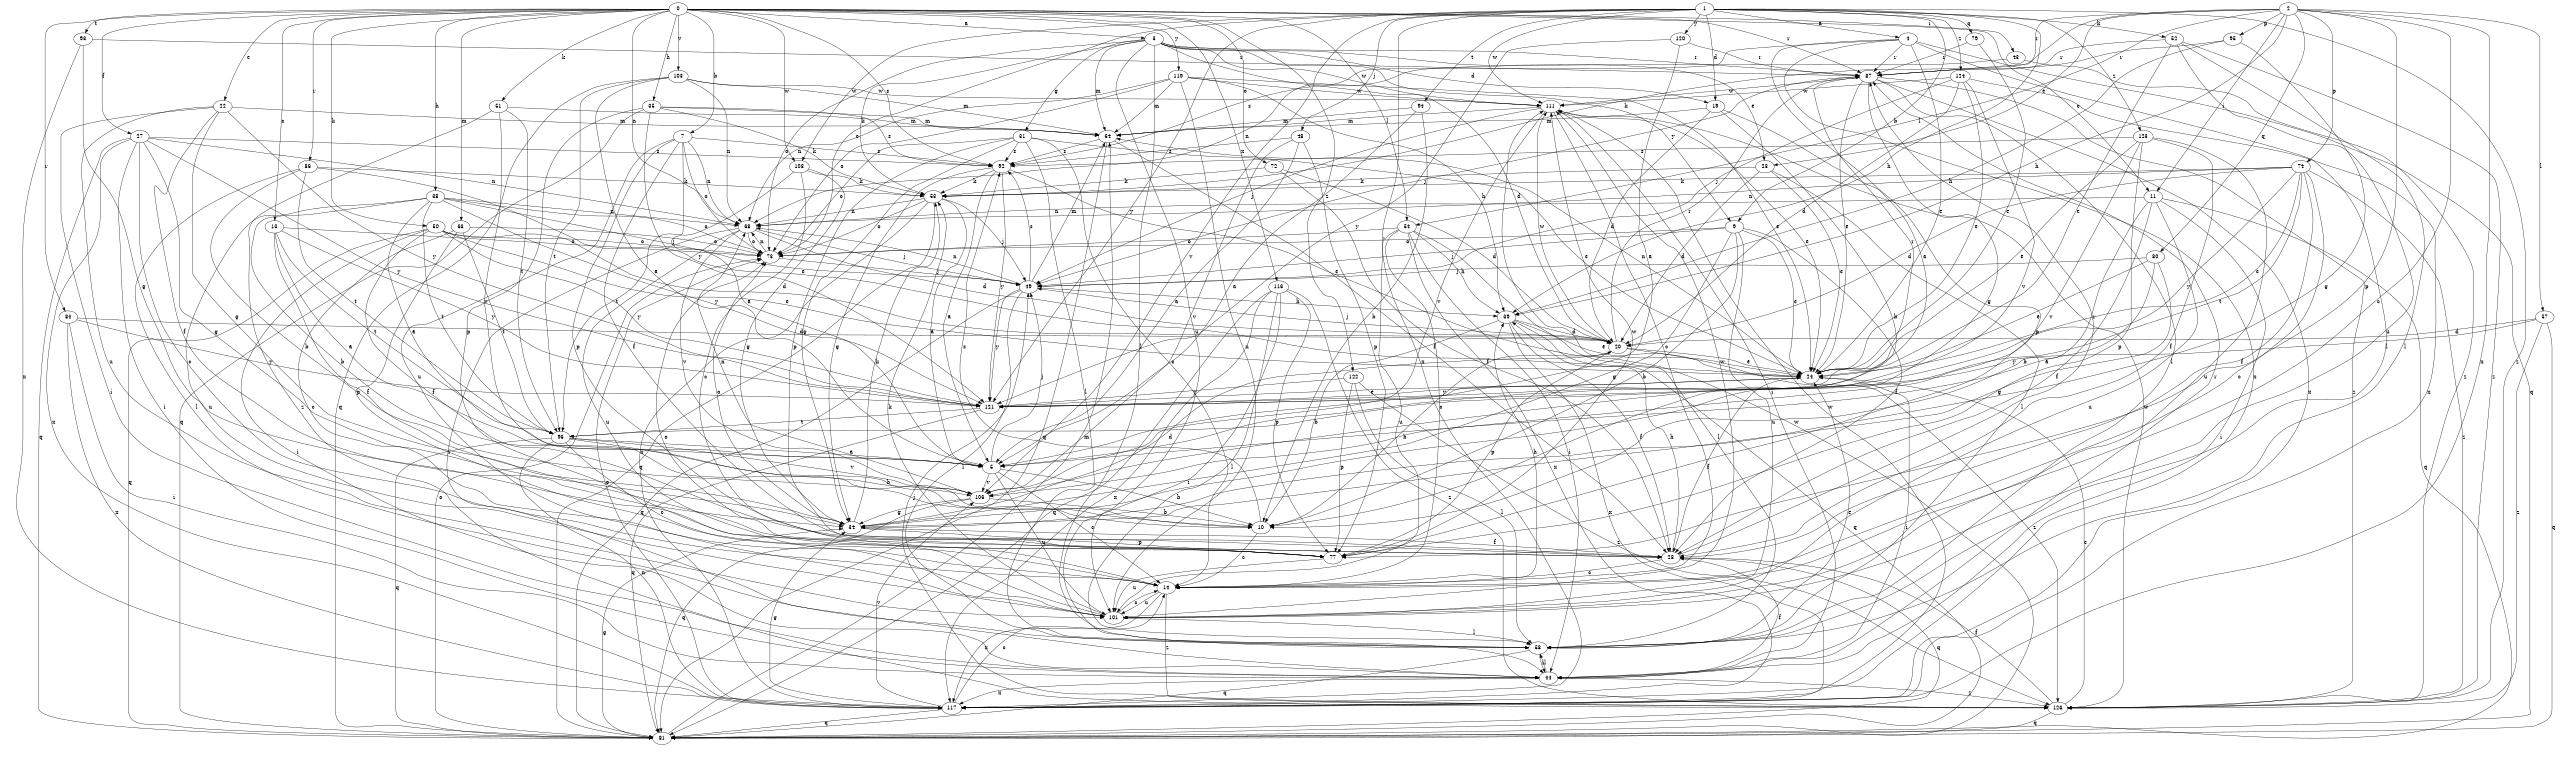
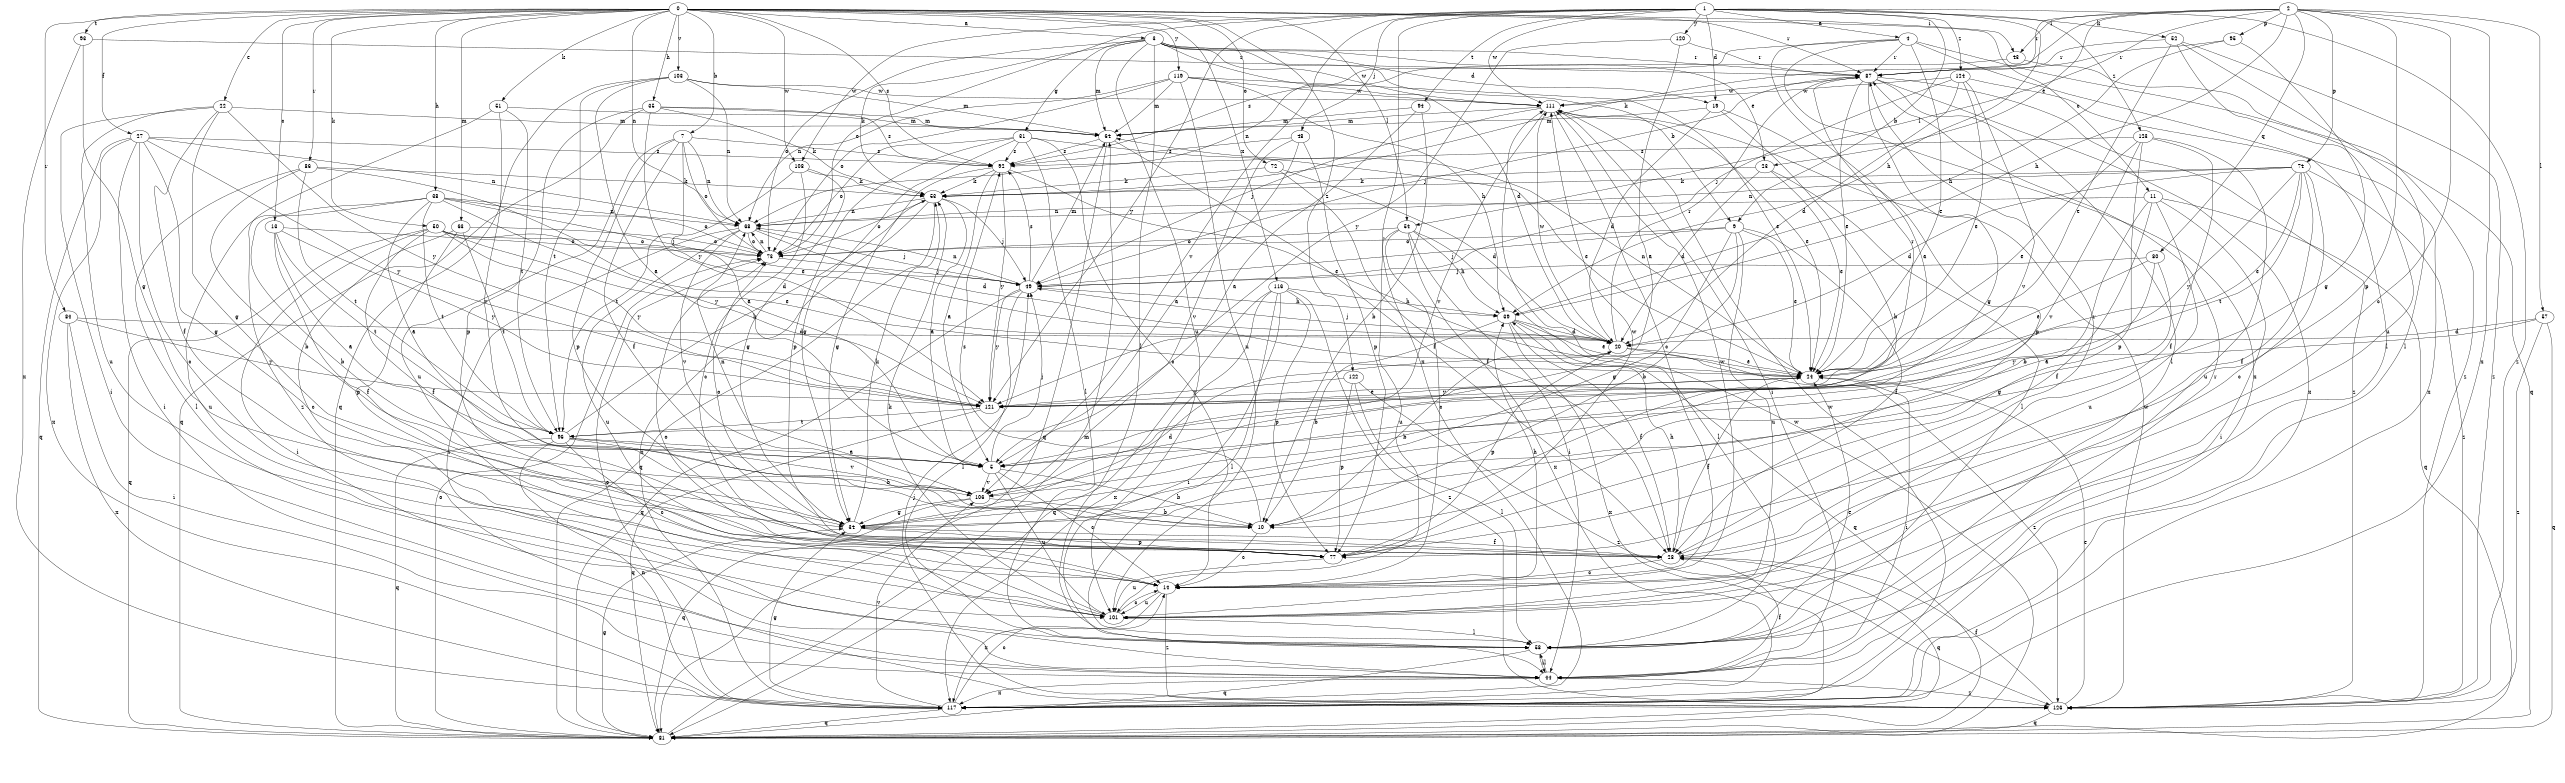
node "79": removed
edge "2" -> "11": now "2" -> "43"
edge "3" -> "9": label "y" -> "b"
edge "116" -> "39": added, label "h"
edge "96" -> "53": added, label "k"
